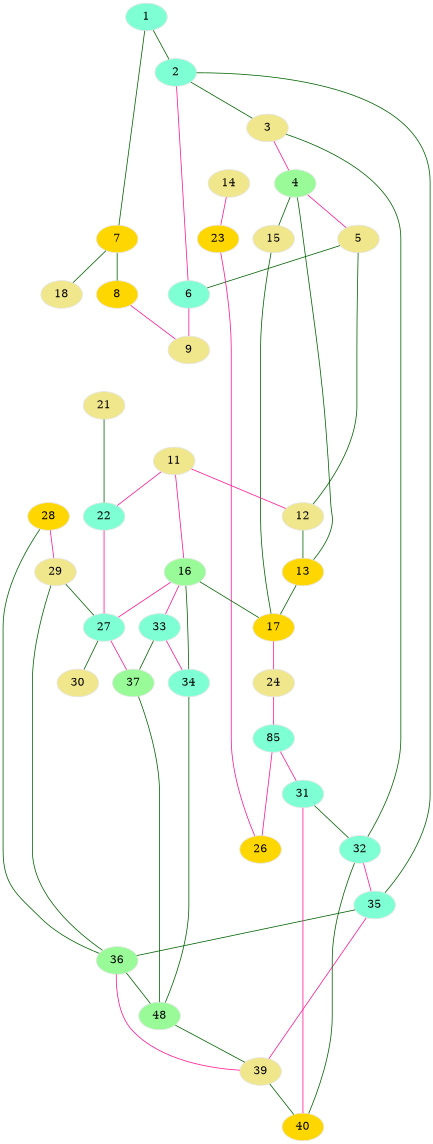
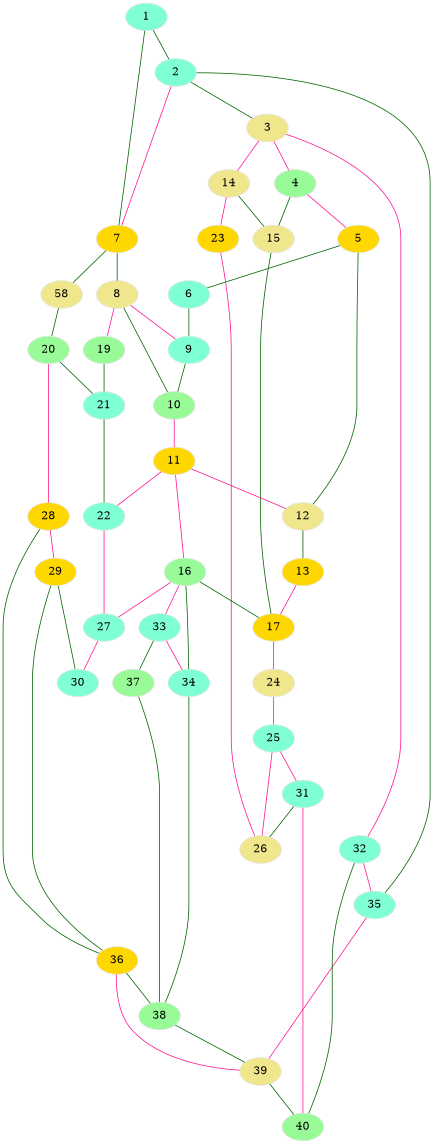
edge "3" -- "14": added
edge "2" -- "6": now "2" -- "7"
edge "14" -- "15": added
node "5": fillcolor khaki -> gold
node "18": label "18" -> "58"
node "8": fillcolor gold -> khaki
edge "6" -- "9": color deeppink -> darkgreen
node "20": added
node "19": added
node "9": fillcolor khaki -> aquamarine
edge "4" -- "13": removed
node "21": fillcolor khaki -> aquamarine
node "10": added
edge "3" -- "32": color darkgreen -> deeppink
node "11": fillcolor khaki -> gold
node "29": fillcolor khaki -> gold
edge "29" -- "27": now "29" -- "30"
edge "13" -- "17": color darkgreen -> deeppink
edge "27" -- "30": color darkgreen -> deeppink
edge "27" -- "37": removed
node "30": fillcolor khaki -> aquamarine
node "85": label "85" -> "25"
edge "31" -- "32": now "31" -- "26"
node "26": fillcolor gold -> khaki
edge "35" -- "36": removed
node "36": fillcolor palegreen -> gold
node "48": label "48" -> "38"
node "40": fillcolor gold -> palegreen
